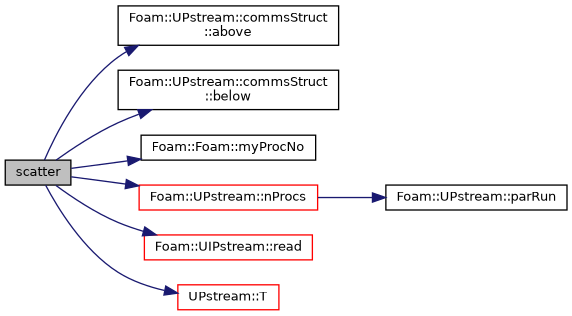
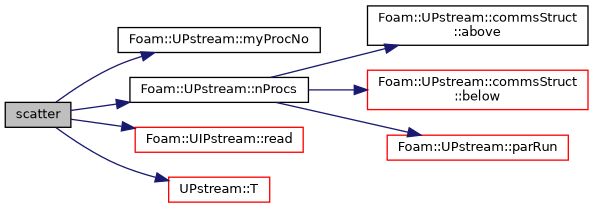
node "Foam::UPstream::commsStruct ::below": color black -> red
edge "scatter" -> "Foam::UPstream::commsStruct ::above": now "Foam::UPstream::nProcs" -> "Foam::UPstream::commsStruct ::above"
edge "scatter" -> "Foam::UPstream::commsStruct ::below": now "Foam::UPstream::nProcs" -> "Foam::UPstream::commsStruct ::below"
node "Foam::Foam::myProcNo": label "Foam::Foam::myProcNo" -> "Foam::UPstream::myProcNo"
node "Foam::UPstream::nProcs": color red -> black
node "Foam::UPstream::parRun": color black -> red
